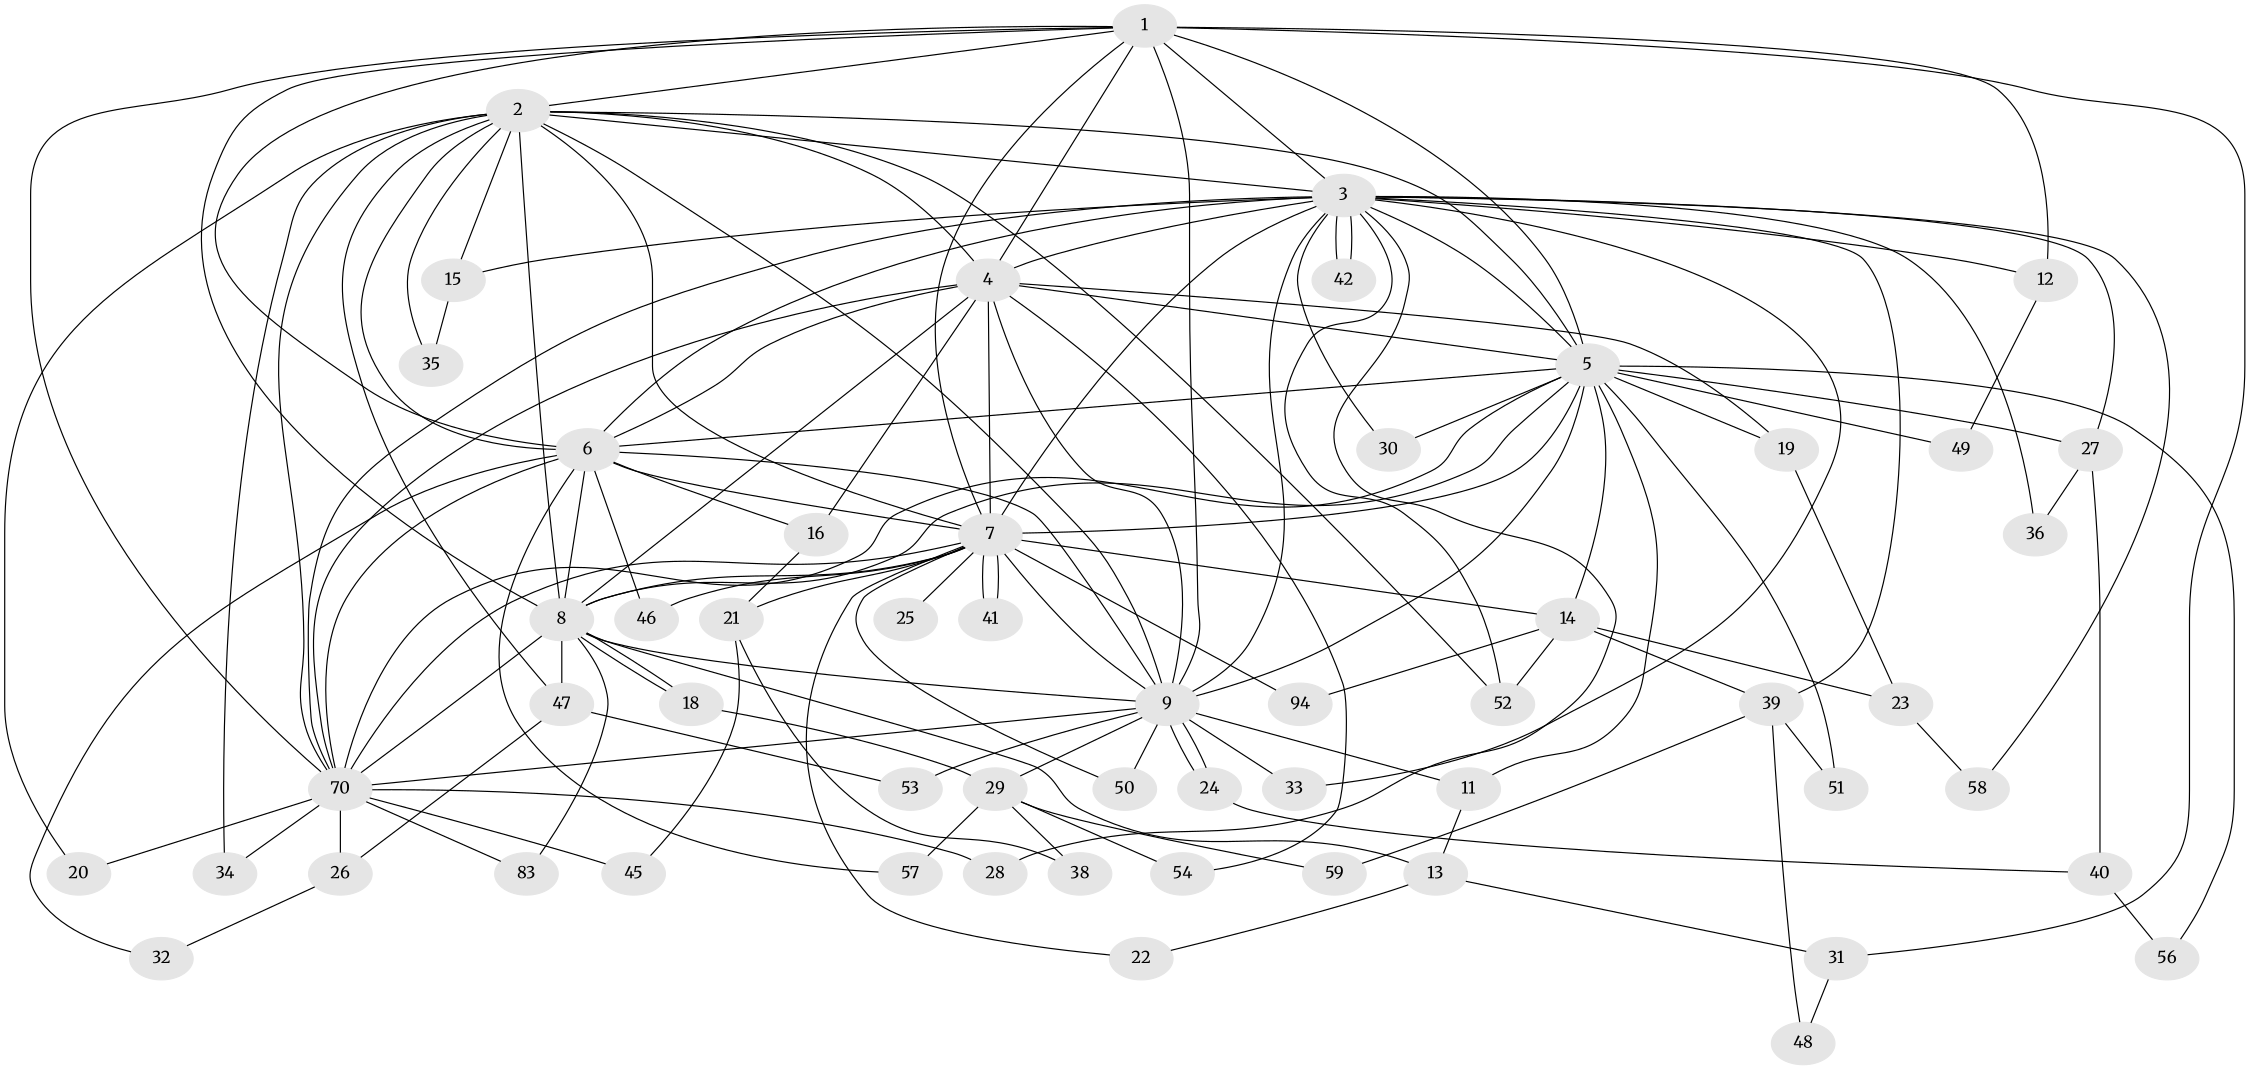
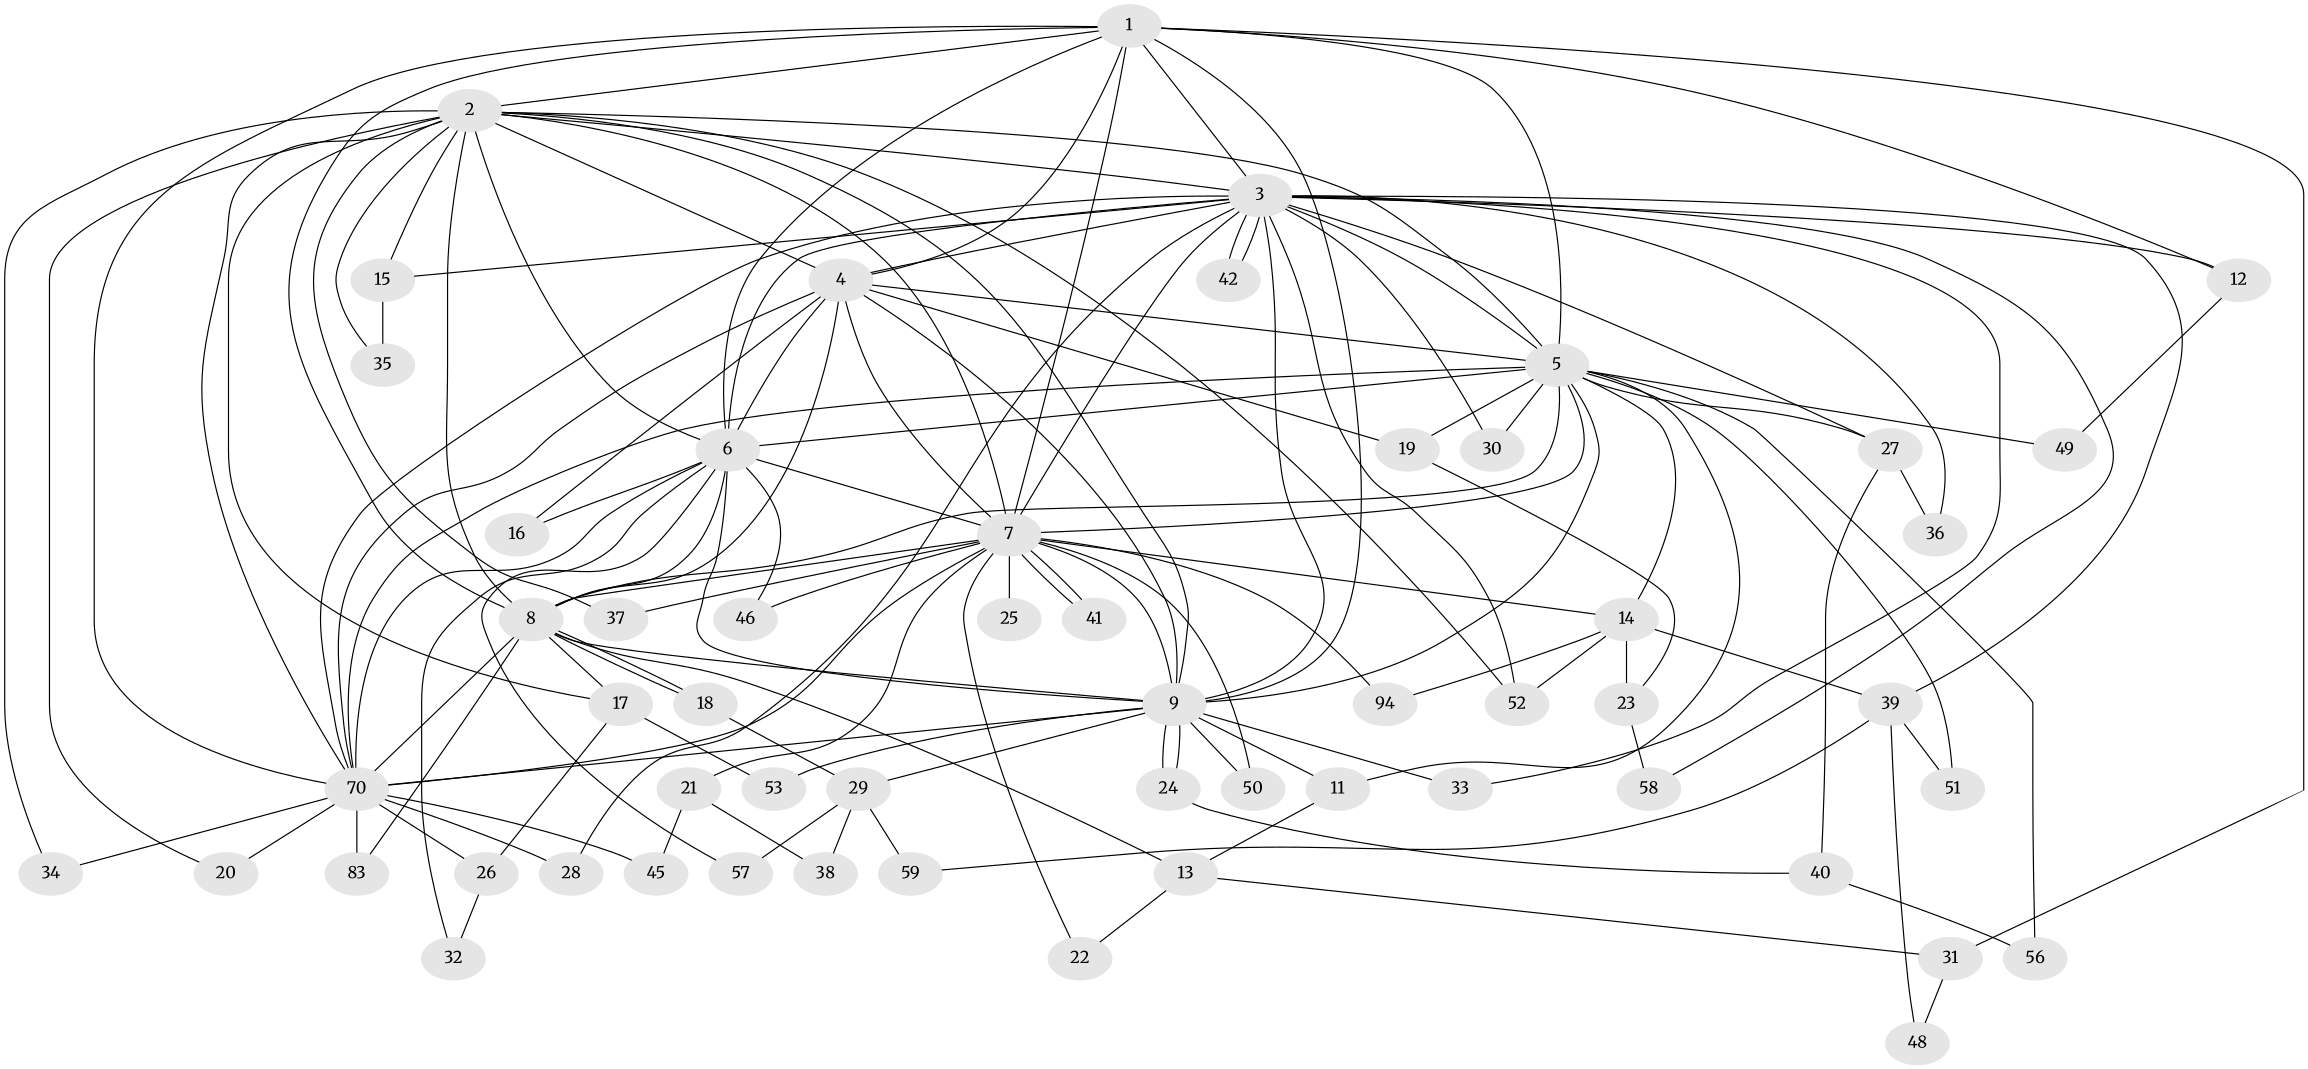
edge "16" -- "21": removed
node "37": added
node "47": label "47" -> "17"
node "54": removed
